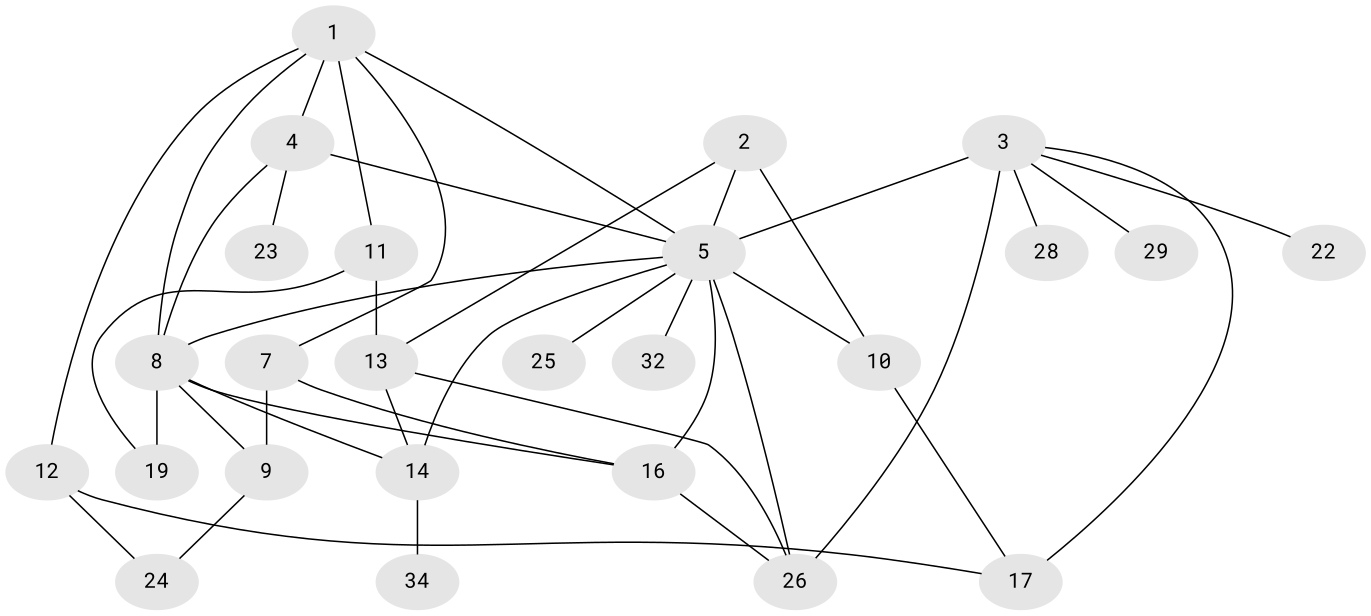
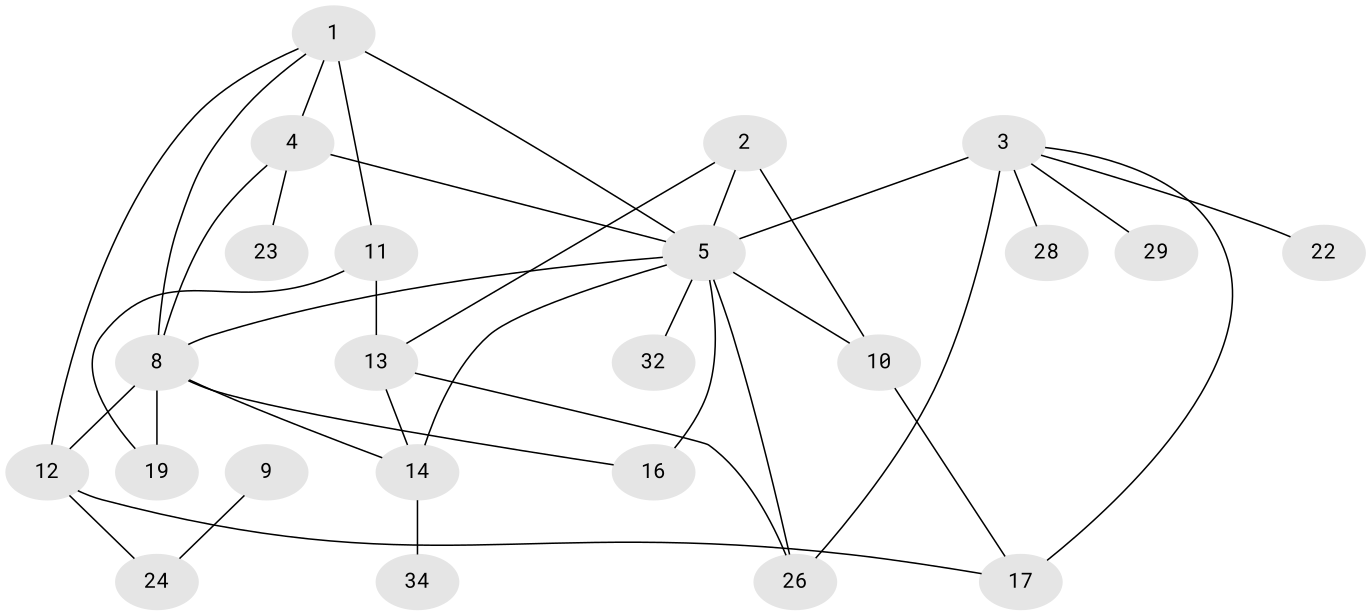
node "7": removed
node "25": removed
edge "8" -- "9": now "8" -- "12"
edge "16" -- "26": removed
